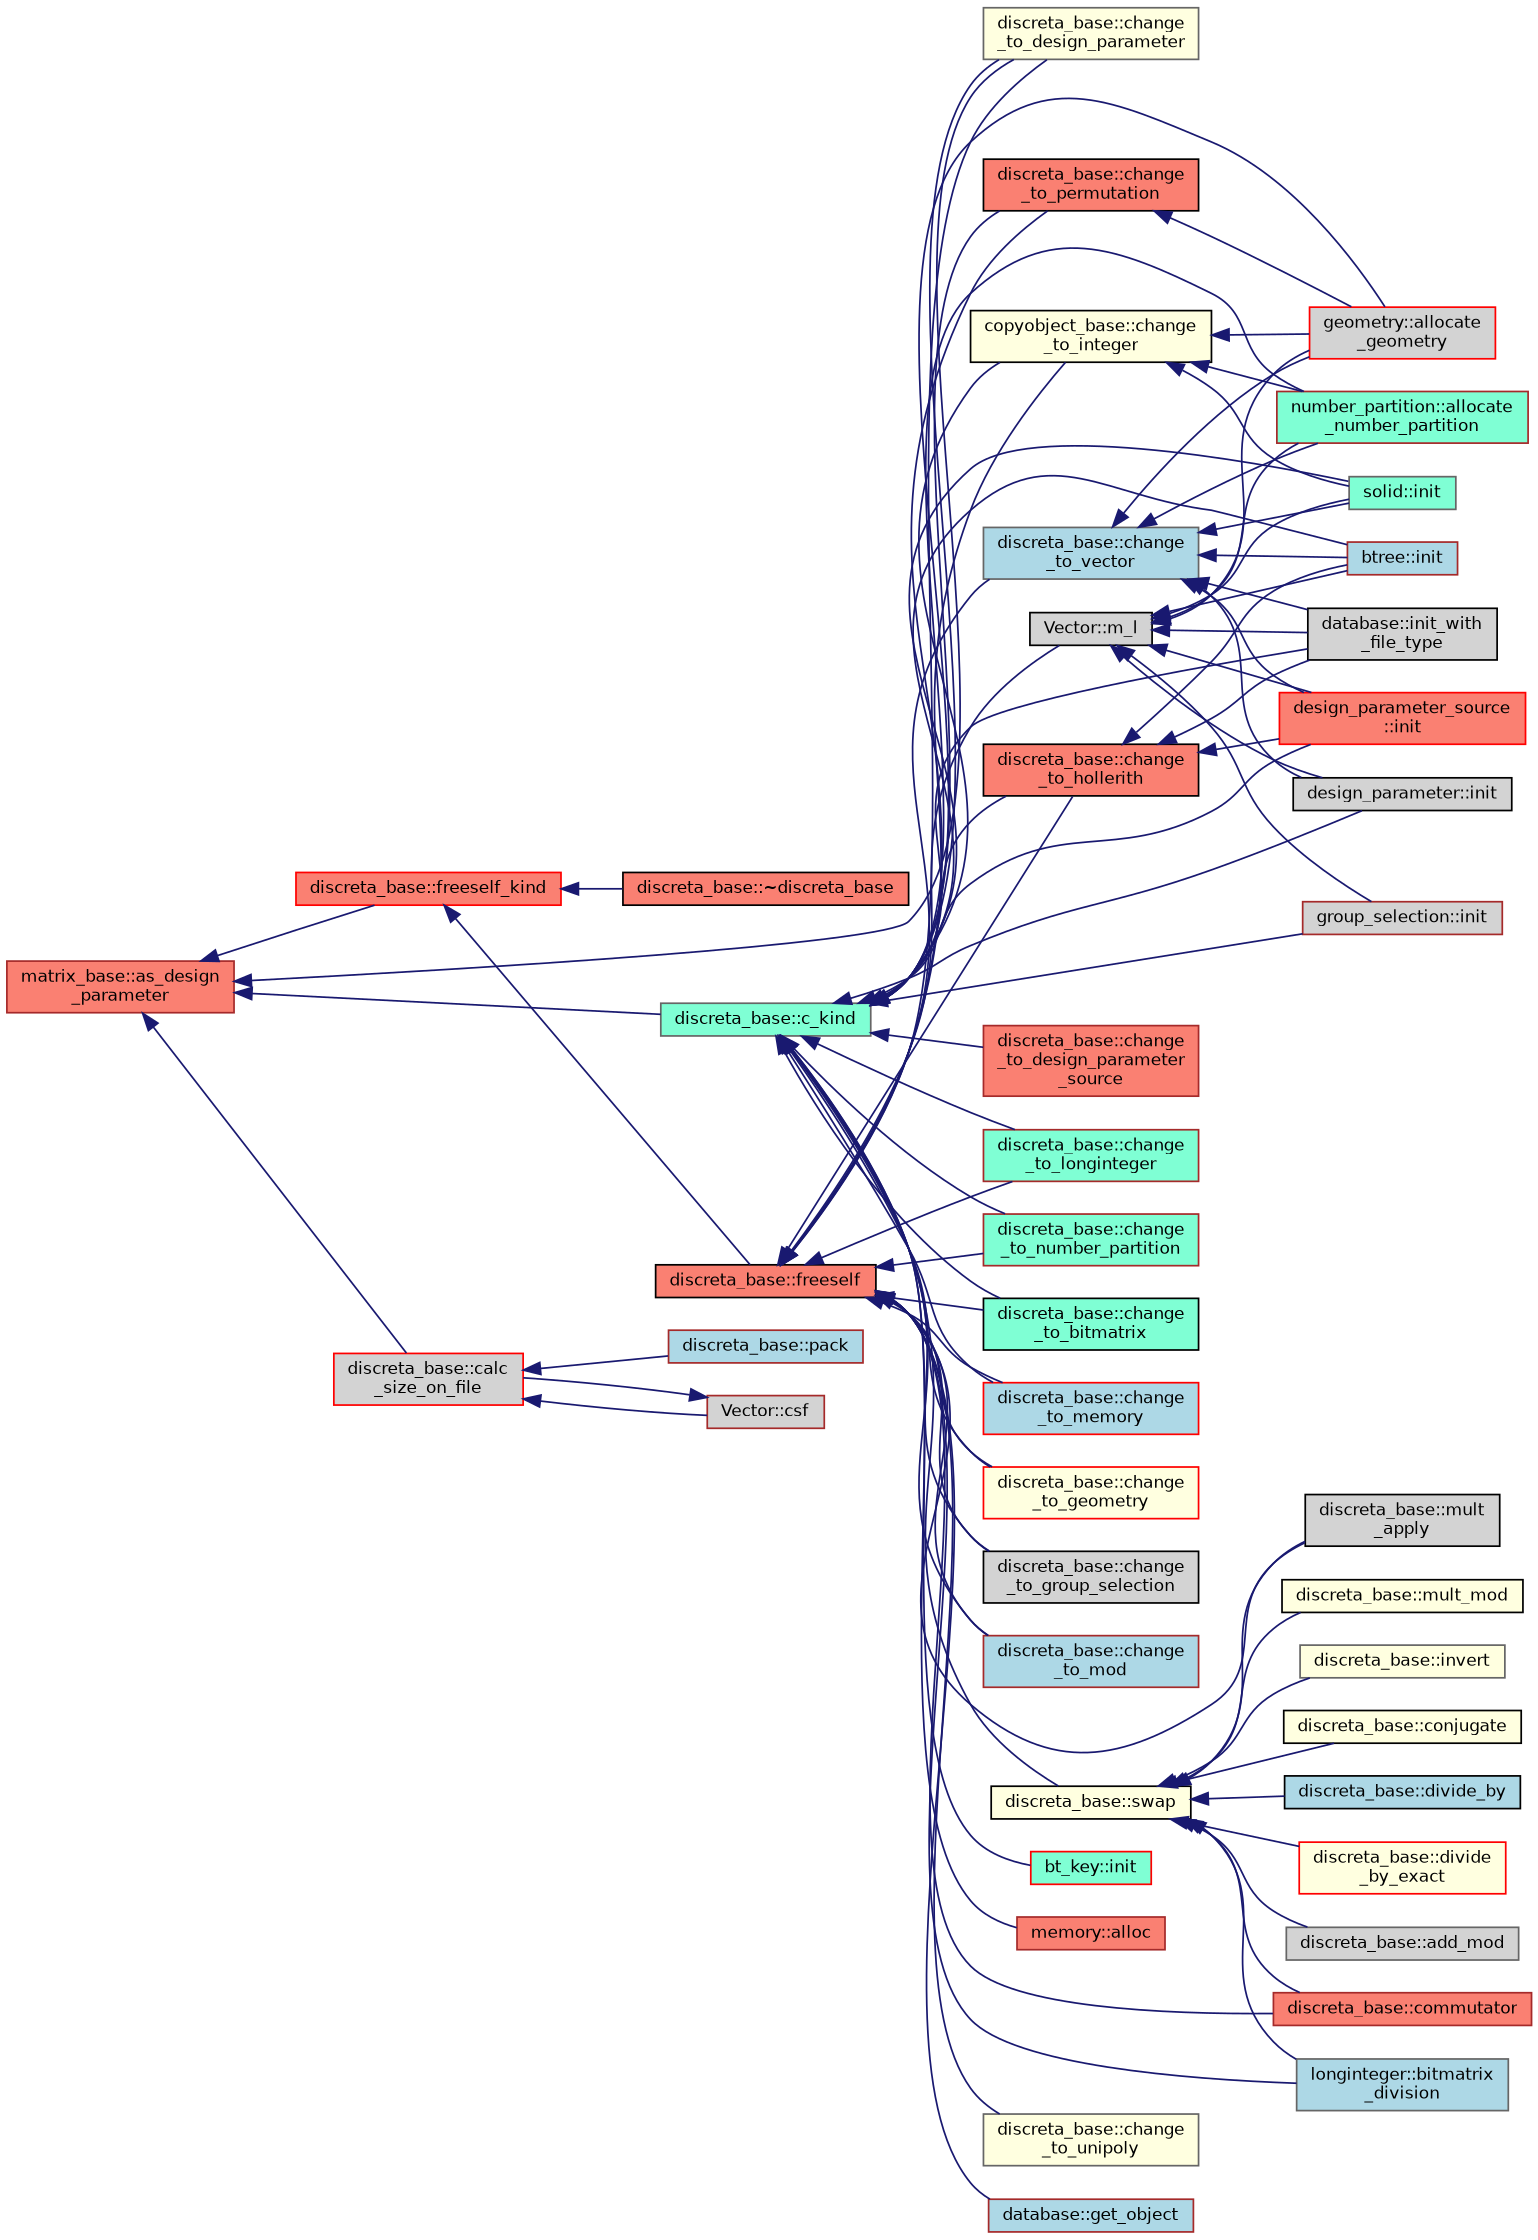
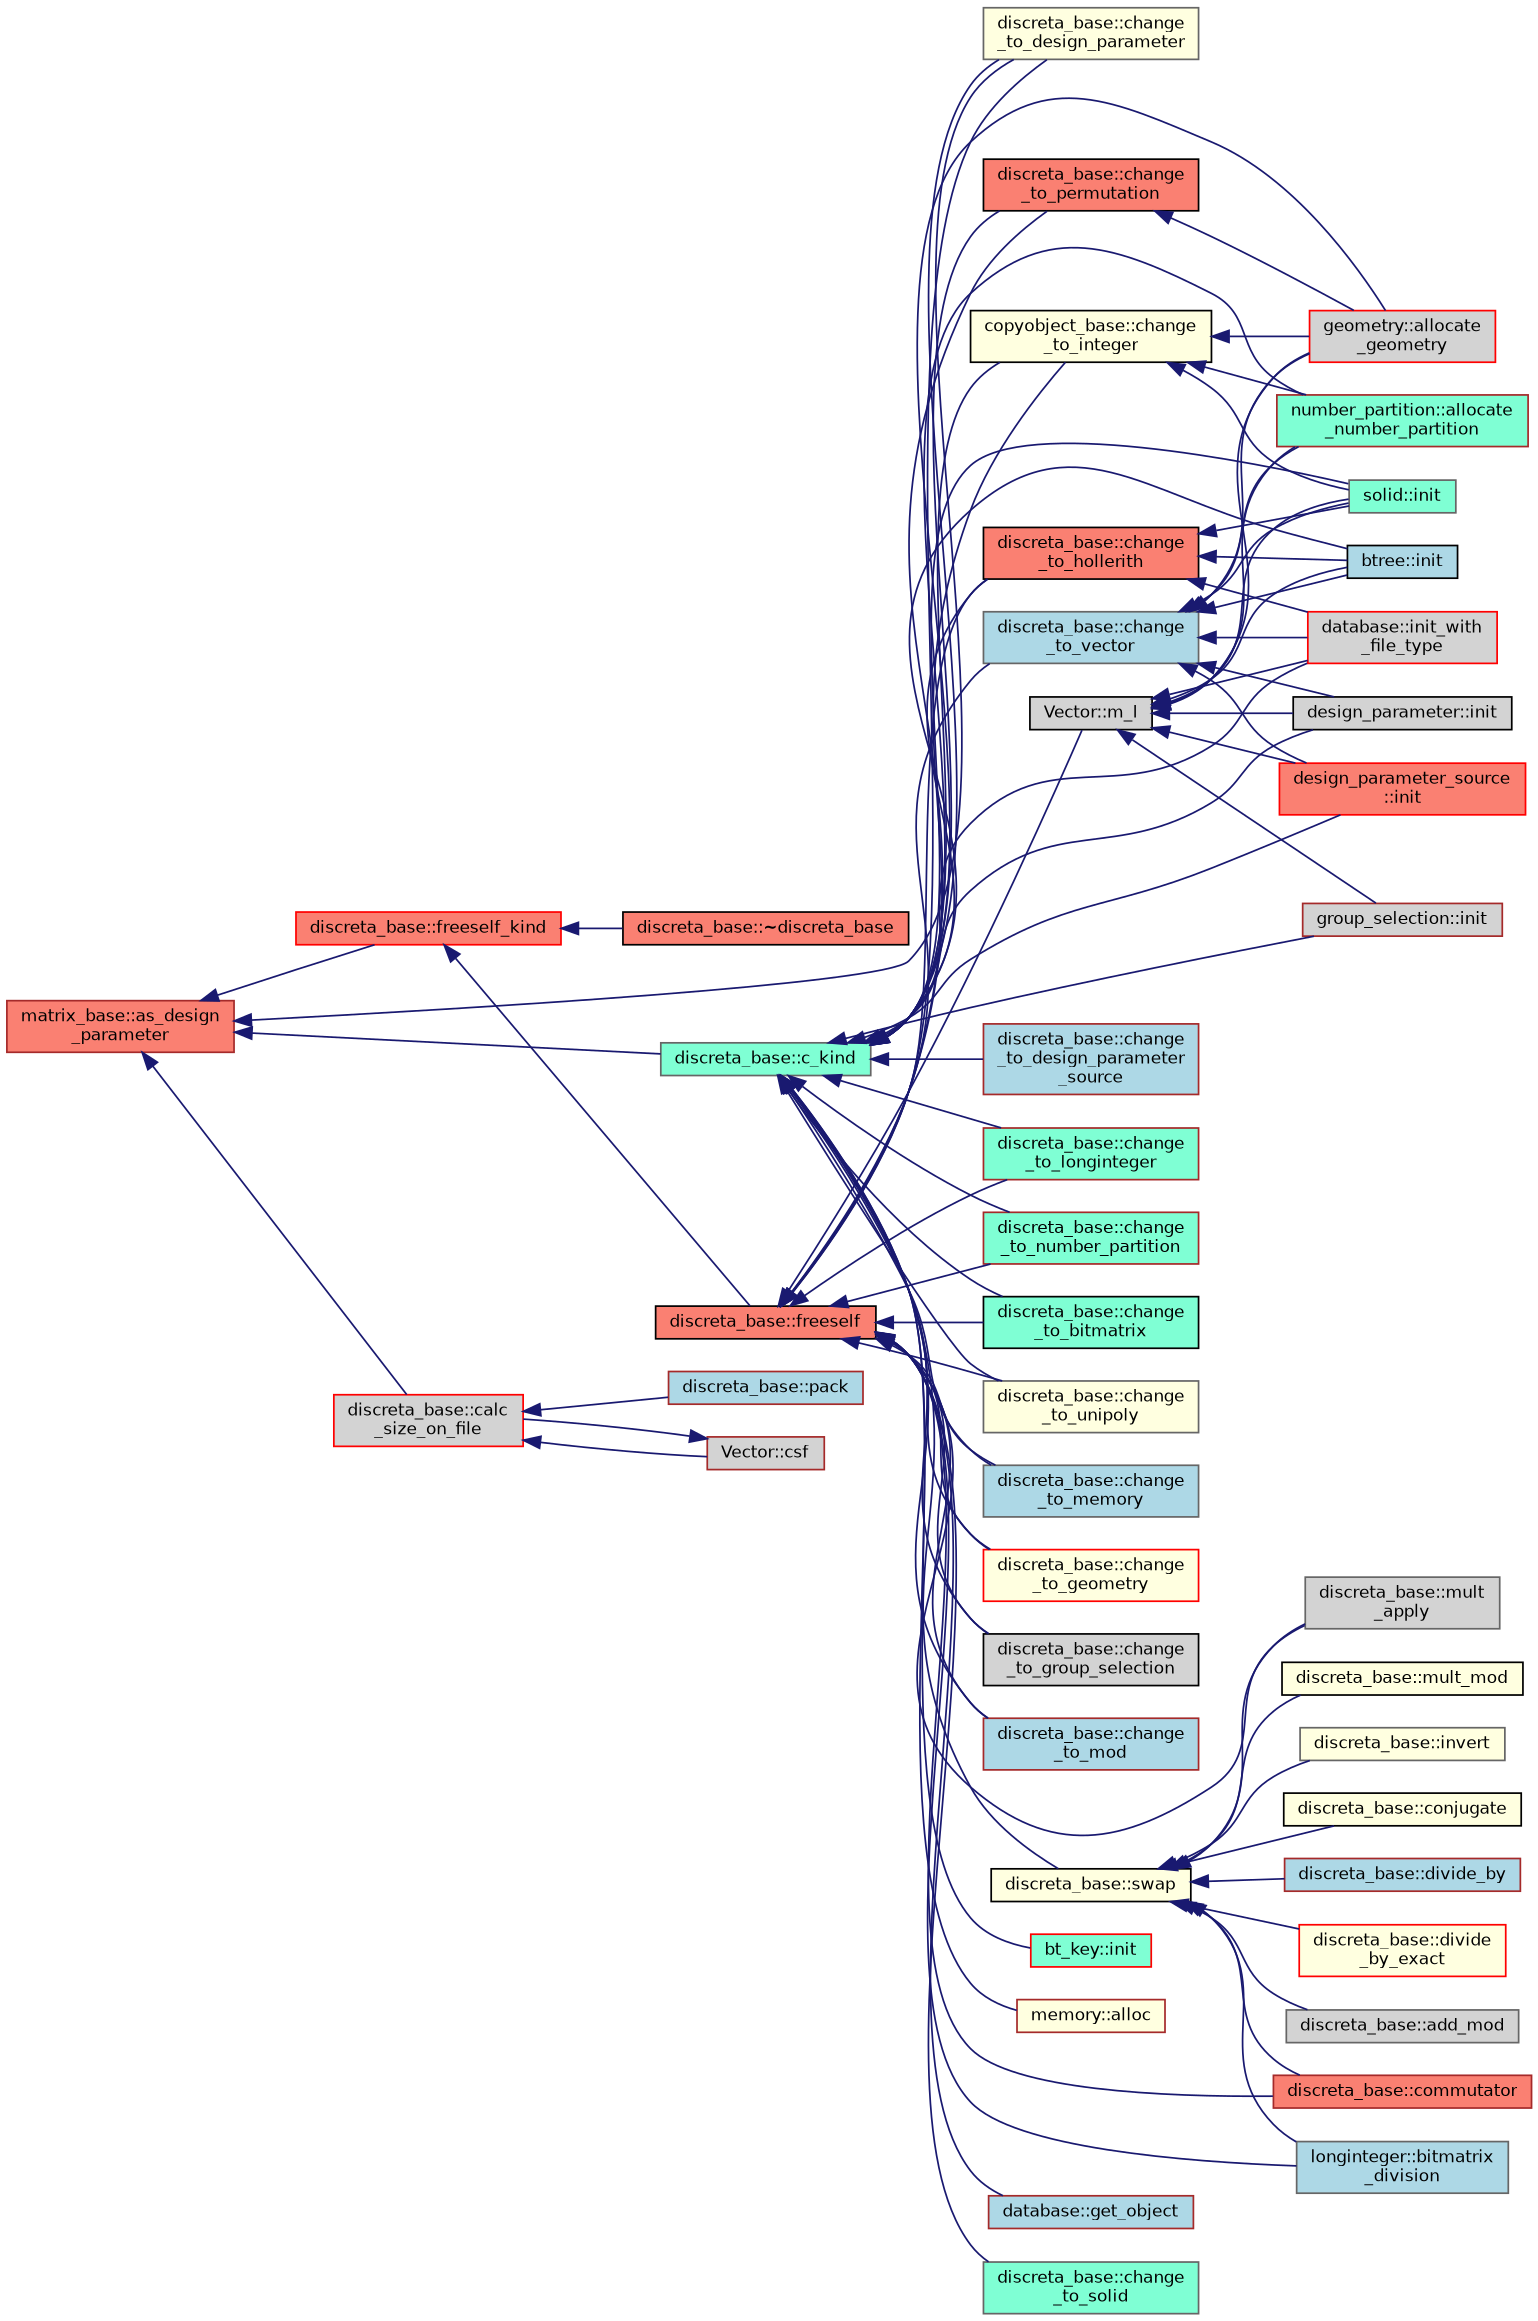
node "btree::init": color brown -> black
node "database::init_with _file_type": color black -> red
edge "design_parameter_source ::init" -> "discreta_base::change _to_hollerith": now "solid::init" -> "discreta_base::change _to_hollerith"
node "discreta_base::change _to_design_parameter _source": fillcolor salmon -> lightblue
edge "discreta_base::change _to_unipoly" -> "discreta_base::c_kind": added
node "discreta_base::change _to_memory": color red -> gray40
node "discreta_base::mult _apply": color black -> gray40
node "discreta_base::divide_by": color black -> brown
node "memory::alloc": fillcolor salmon -> lightyellow
node "discreta_base::change _to_solid": added
